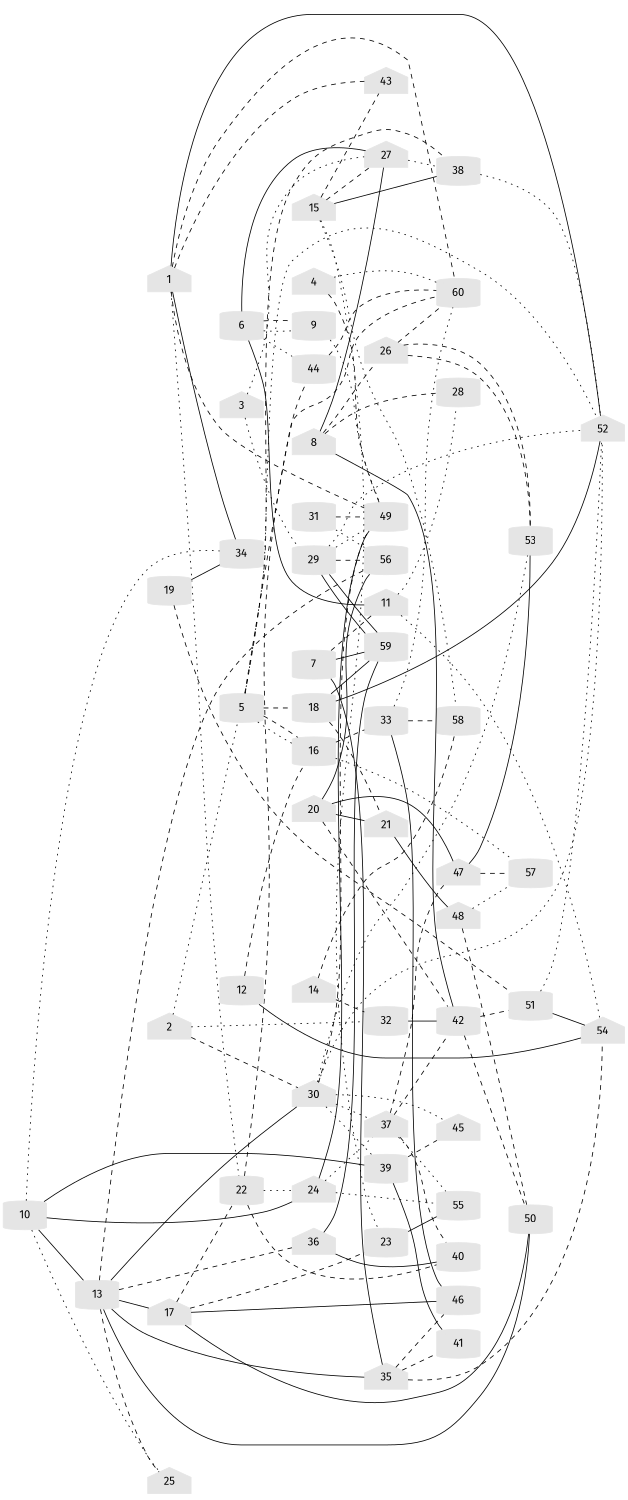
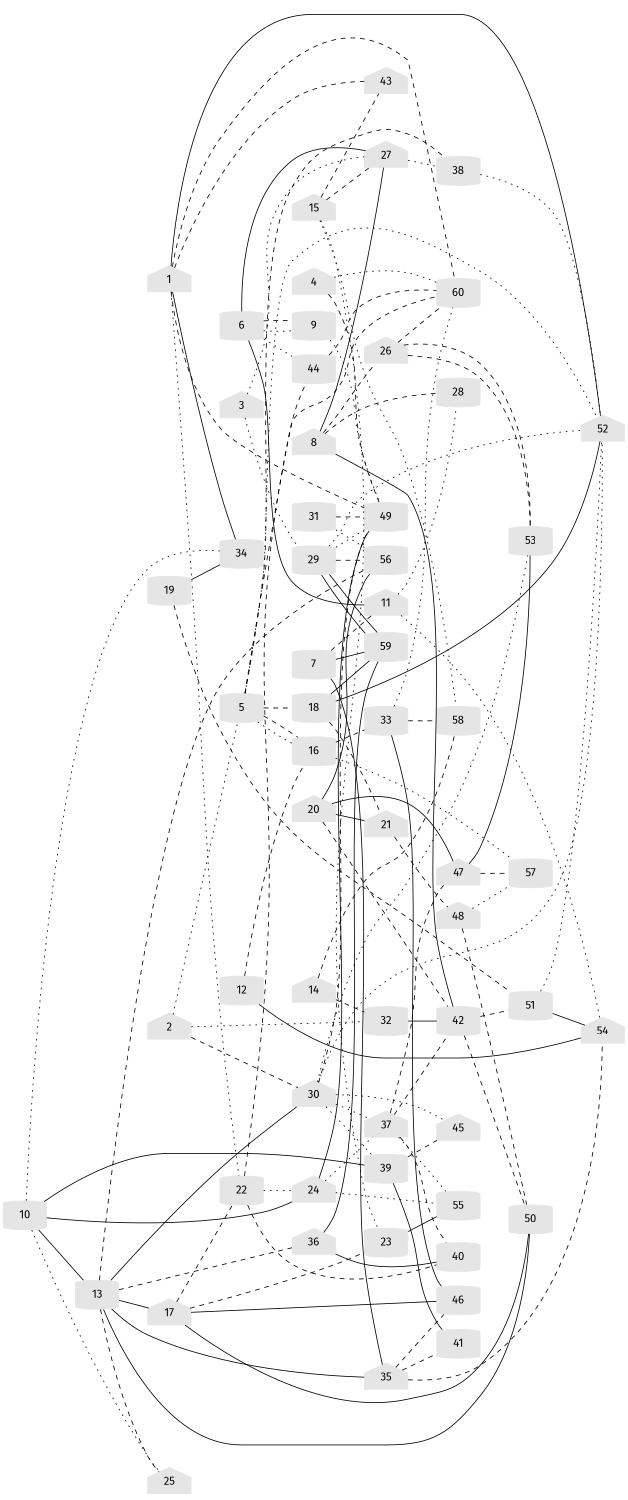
edge "38" -- "15": removed
edge "21" -- "48": style solid -> dashed
